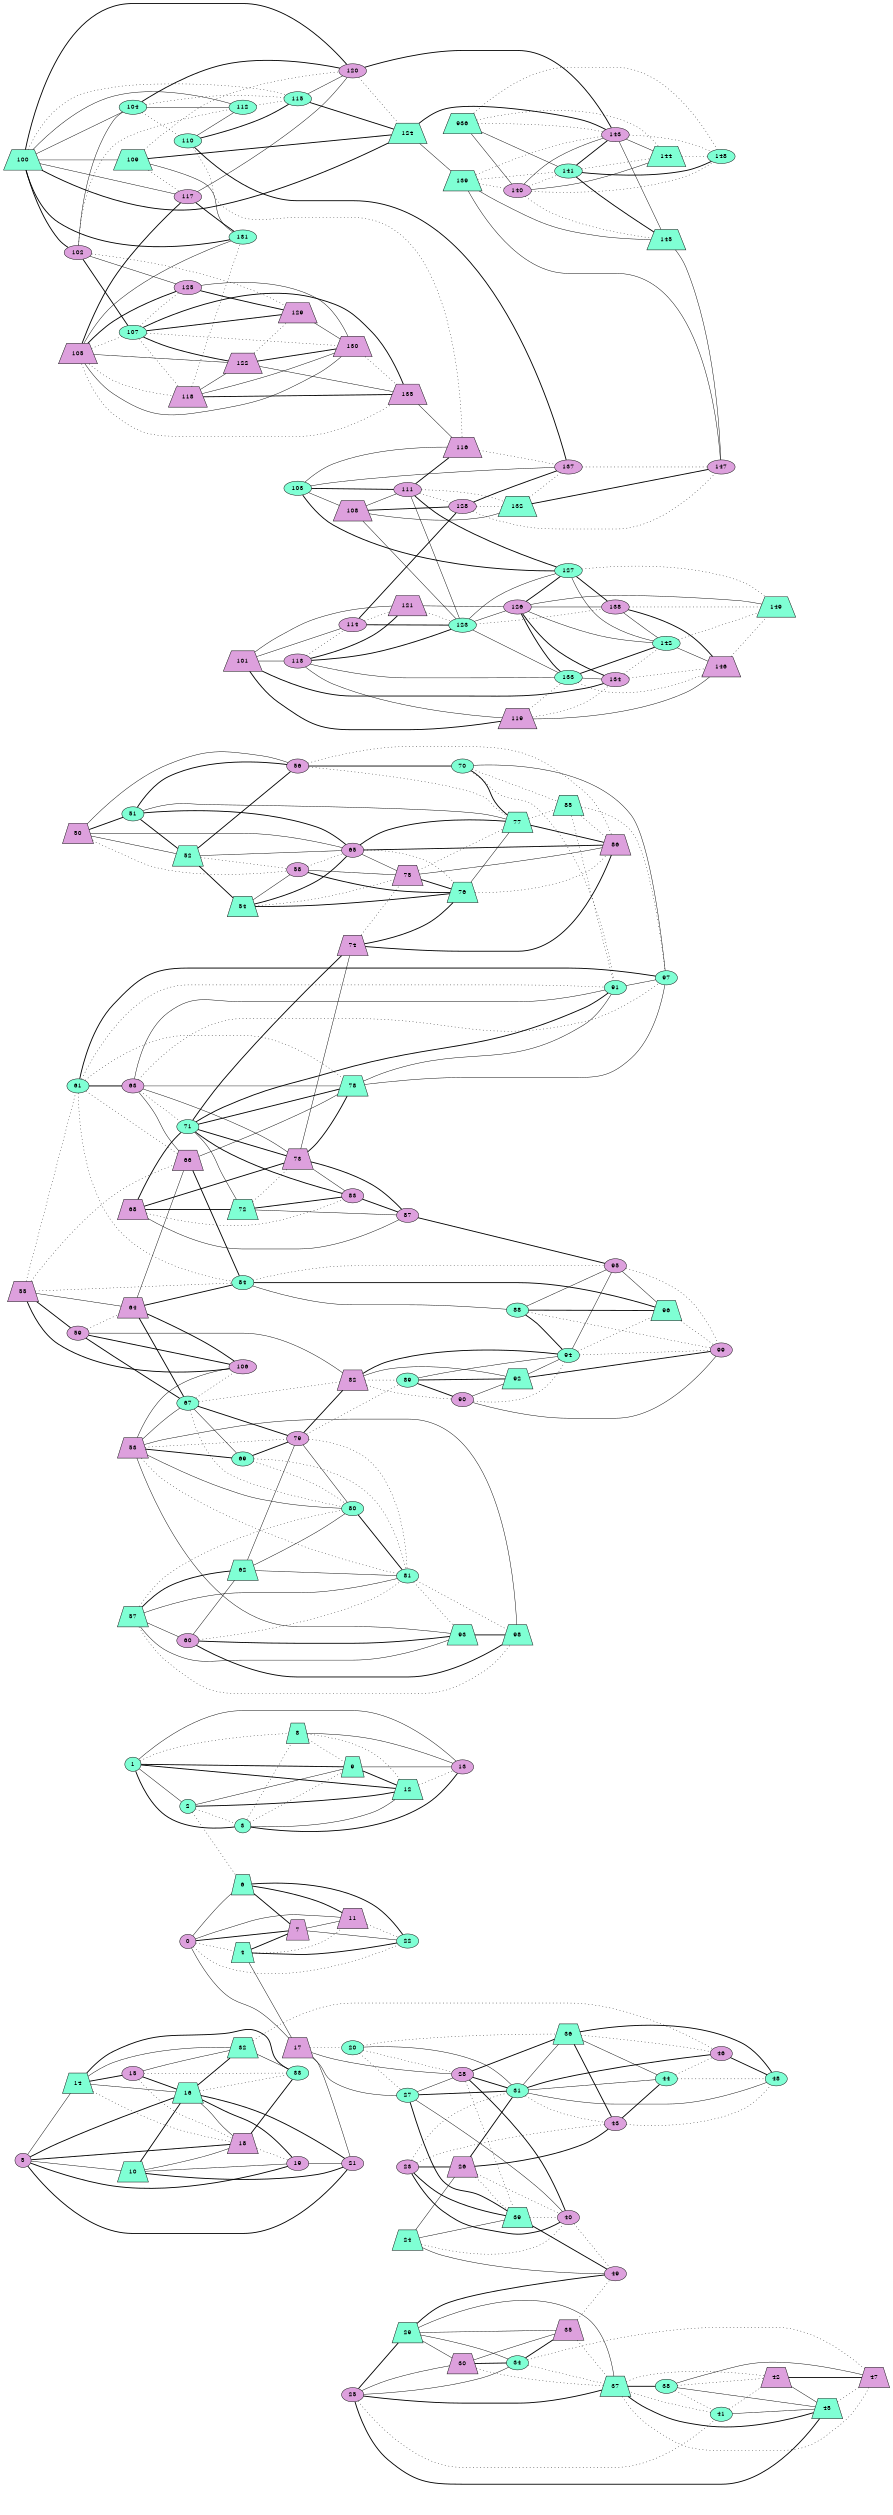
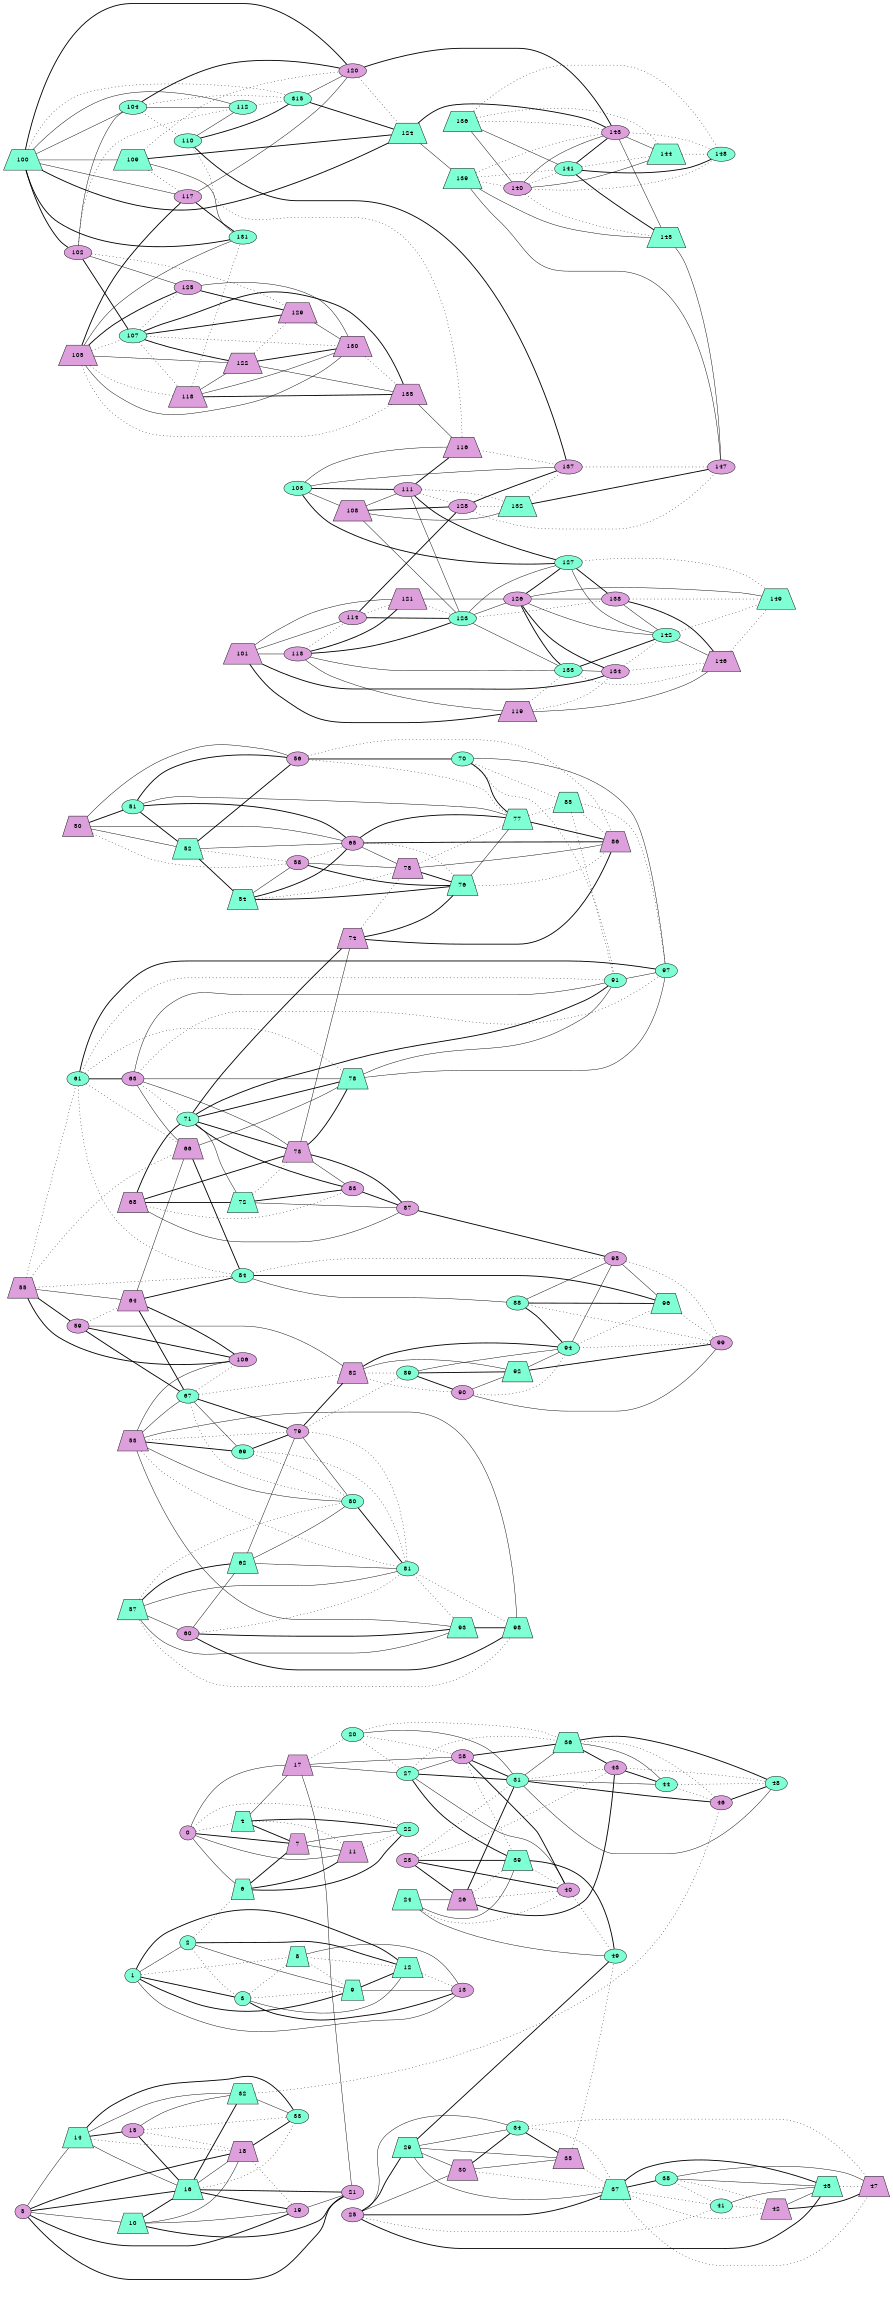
node "115": label "115" -> "315"
node "936": label "936" -> "136"
edge "36" -- "27": added
node "49": fillcolor plum -> aquamarine
